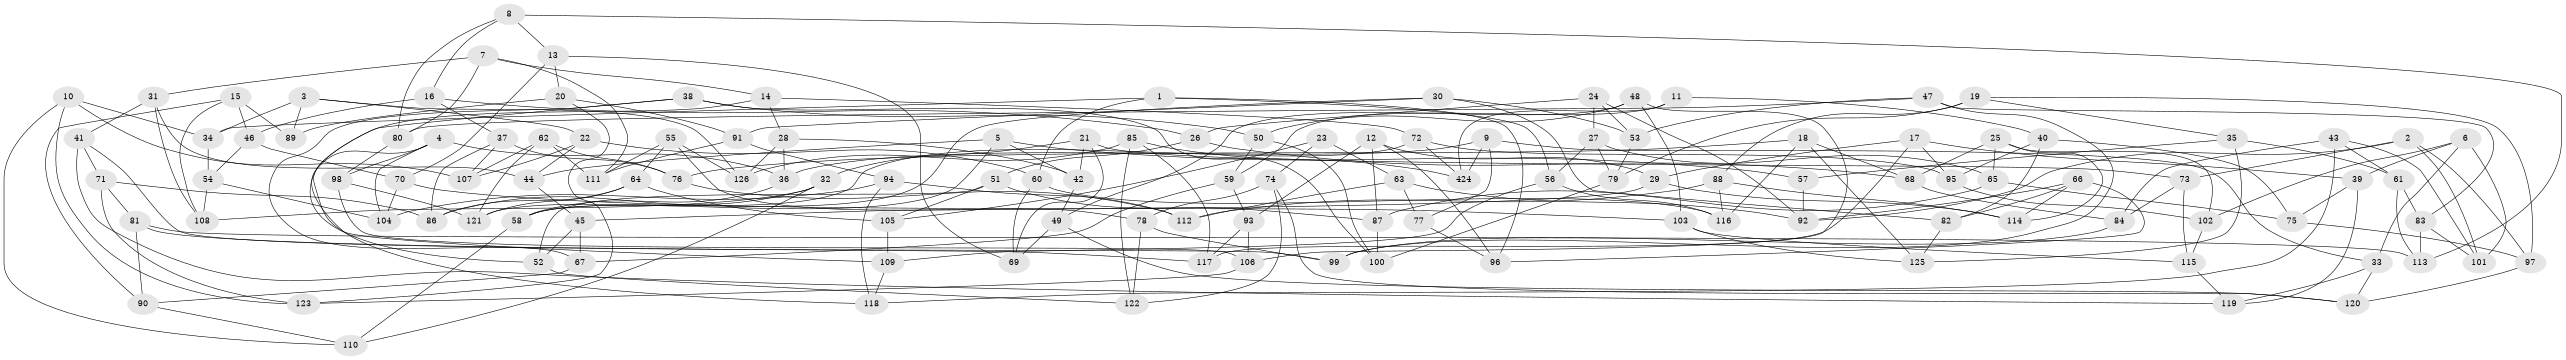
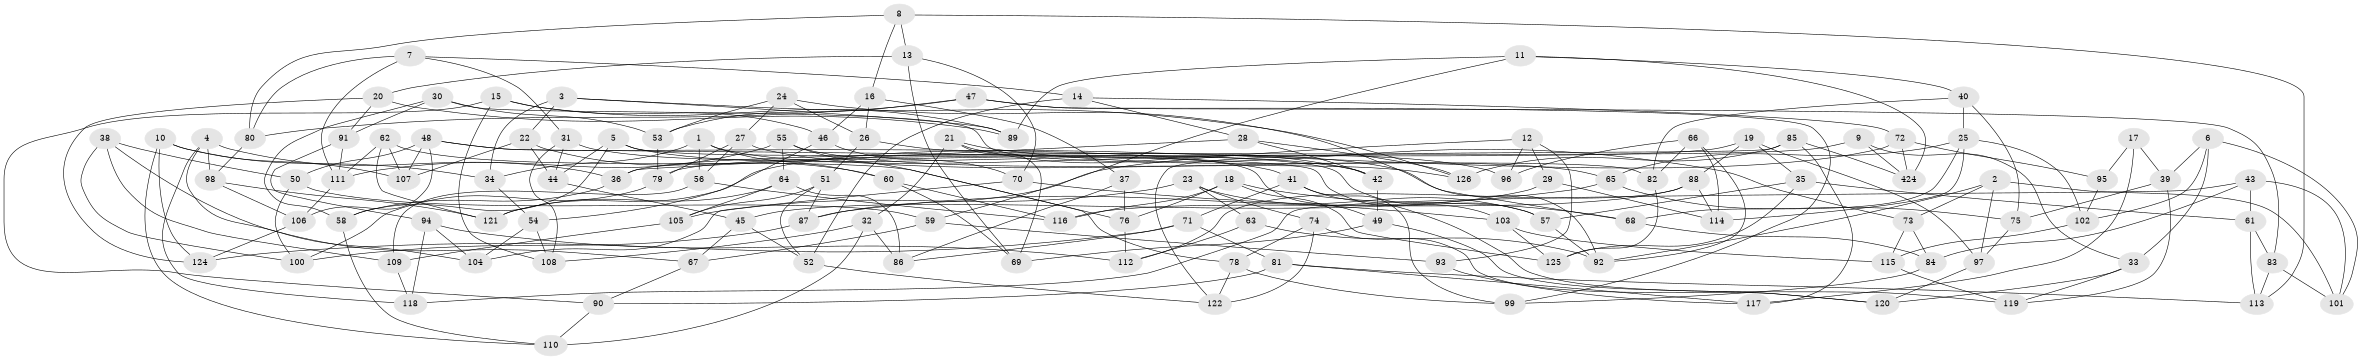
edge "11" -- "89": added
edge "17" -- "29": removed
edge "37" -- "107": now "48" -- "107"
edge "40" -- "95": now "40" -- "25"
edge "23" -- "57": added
node "77": removed
edge "93" -- "106": now "111" -- "106"
node "123": label "123" -> "124"
